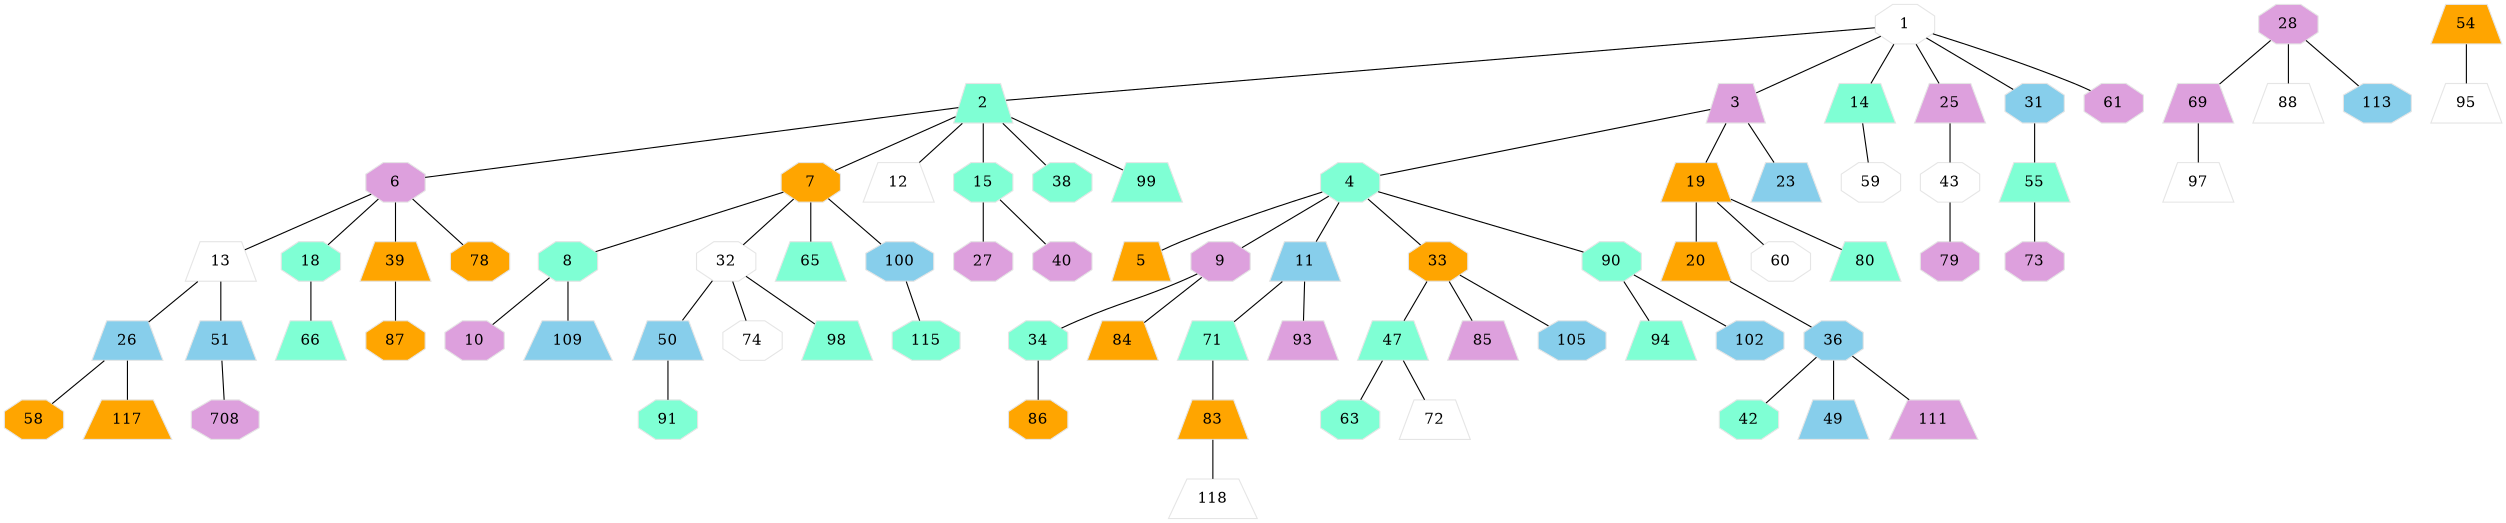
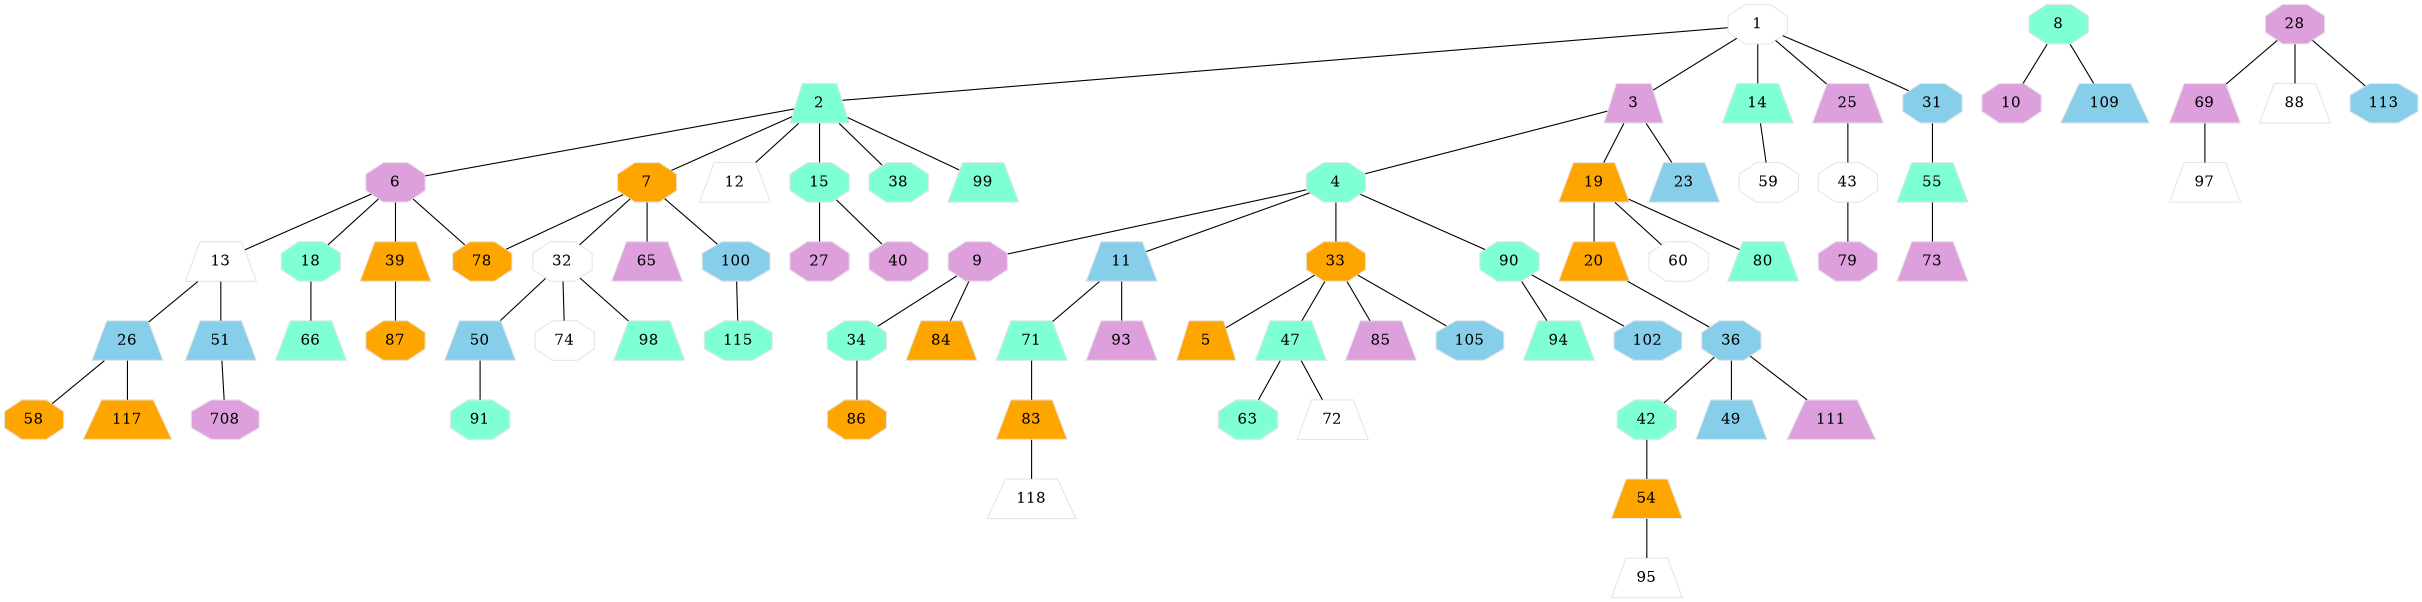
node "61": removed
edge "4" -- "5": now "33" -- "5"
edge "7" -- "8": now "7" -- "78"
node "65": fillcolor aquamarine -> plum
node "73": shape octagon -> trapezium
edge "42" -- "54": added
